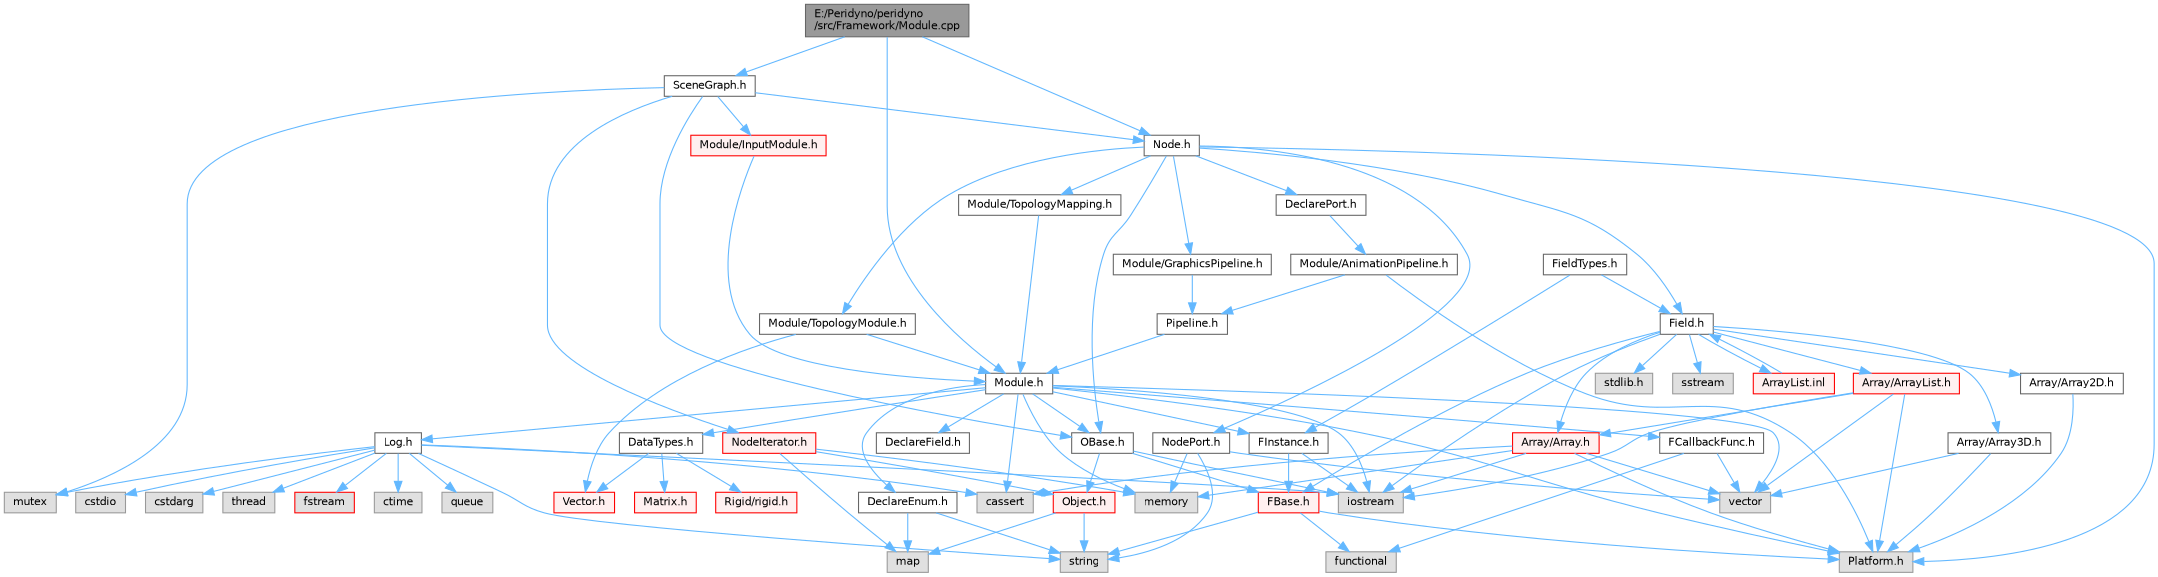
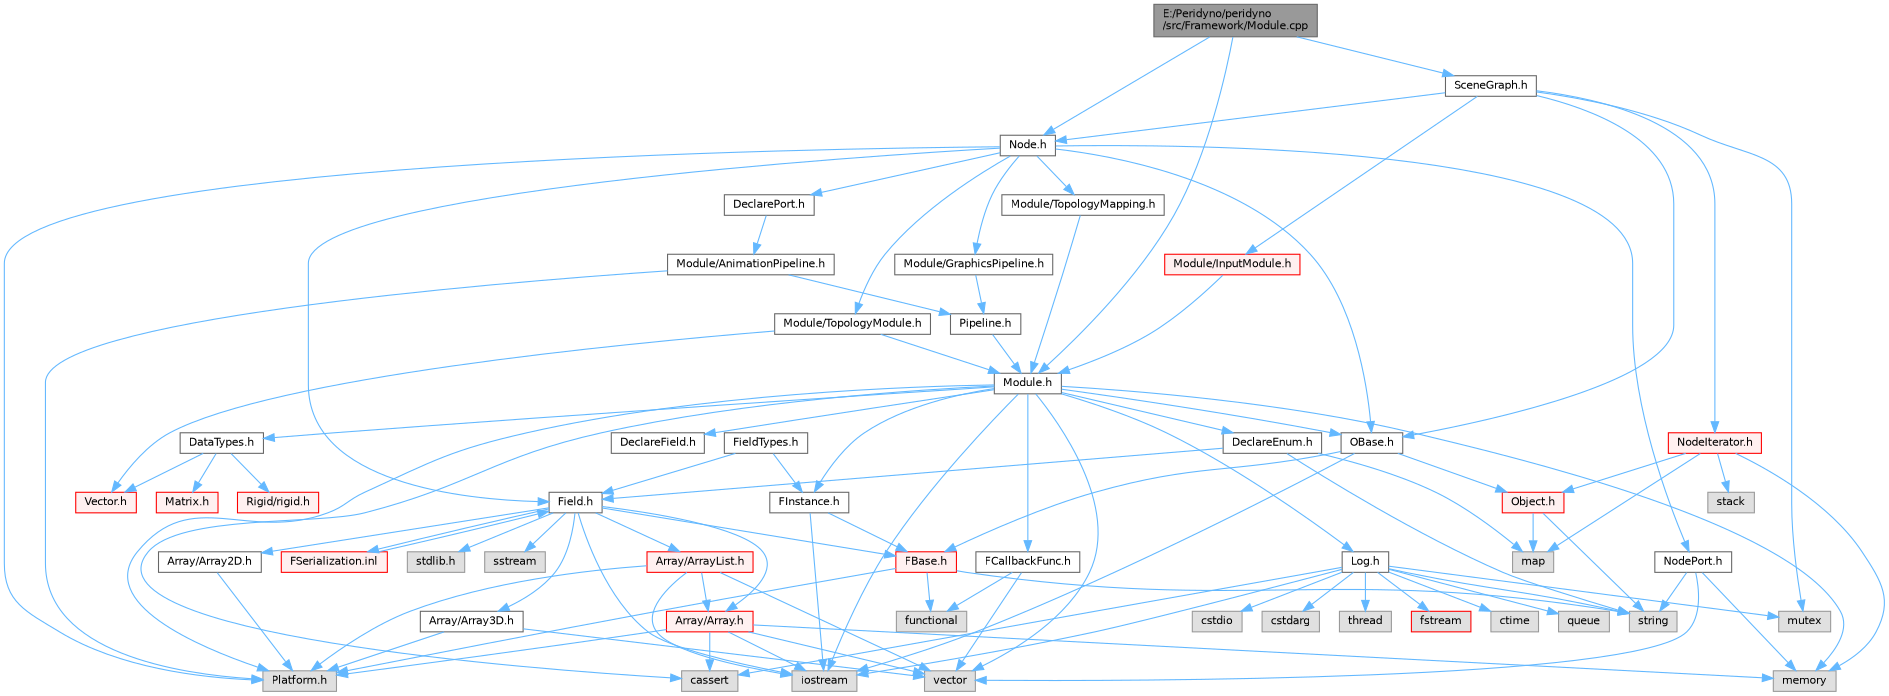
node "ArrayList.inl": label "ArrayList.inl" -> "FSerialization.inl"
edge "DeclareEnum.h" -> "Field.h": added
node "stack": added
